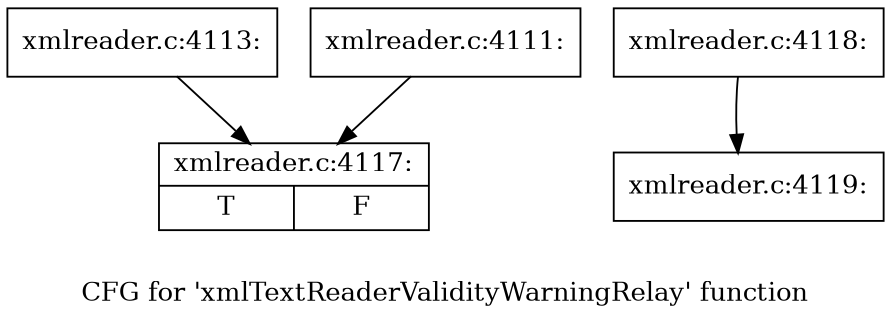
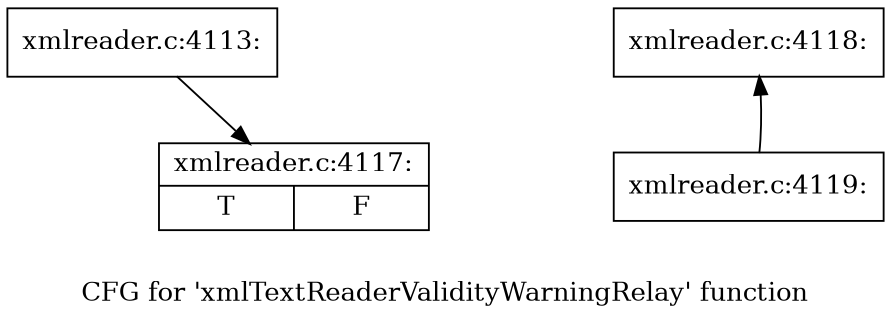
node "xmlreader.c:4111:": removed
edge "xmlreader.c:4118:" -> "xmlreader.c:4119:": reversed
